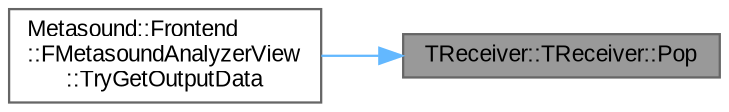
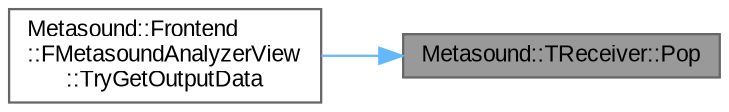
node "TReceiver::TReceiver::Pop": label "TReceiver::TReceiver::Pop" -> "Metasound::TReceiver::Pop"
